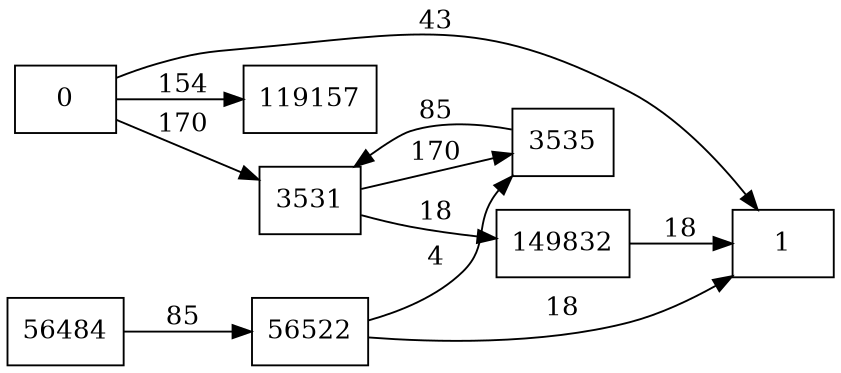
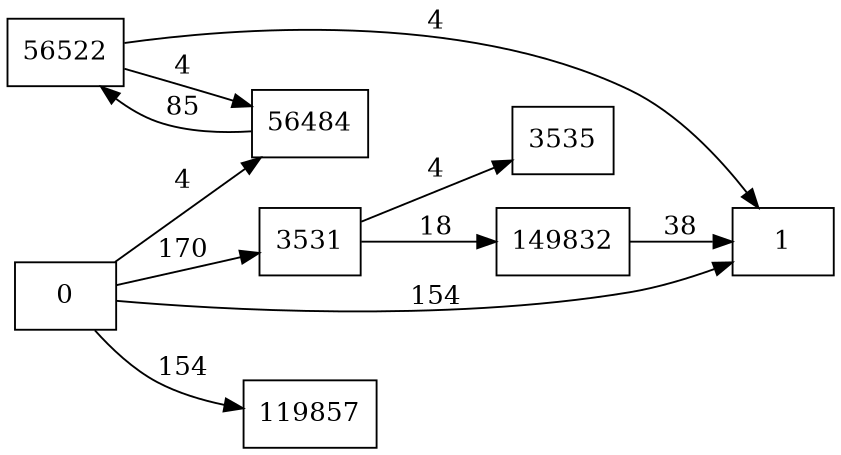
edge "0" -> "1": label "43" -> "154"
node "119157": label "119157" -> "119857"
edge "3535" -> "3531": removed, label "85"
edge "3531" -> "3535": label "170" -> "4"
edge "0" -> "56484": added, label "4"
edge "149832" -> "1": label "18" -> "38"
edge "56522" -> "3535": now "56522" -> "56484"
edge "56522" -> "1": label "18" -> "4"
